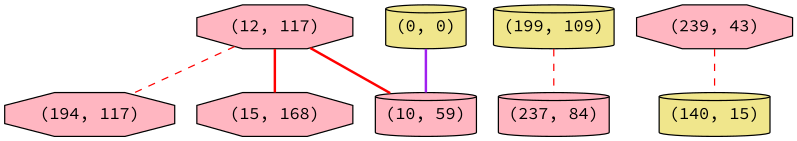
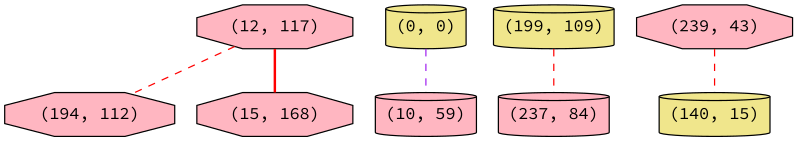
edge "(12, 117)" -- "(10, 59)": removed
edge "(0, 0)" -- "(10, 59)": style bold -> dashed
node "(194, 117)": label "(194, 117)" -> "(194, 112)"
